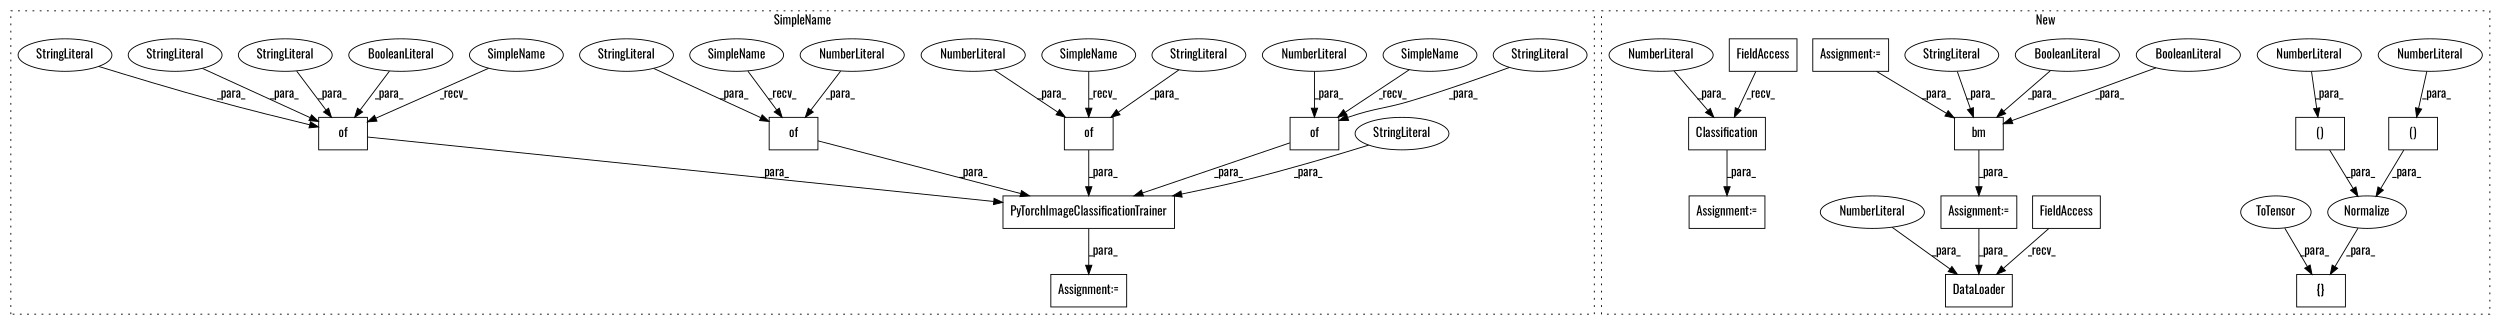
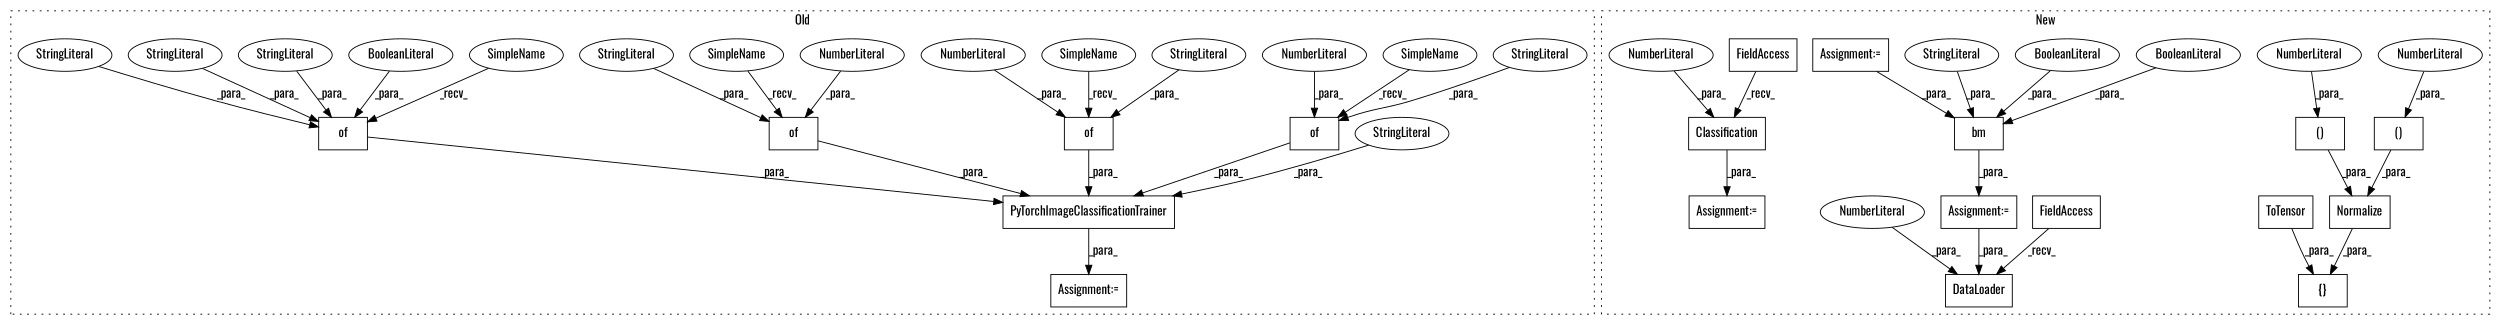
cluster "SimpleName": label "SimpleName" -> "Old"
node "ToTensor": shape ellipse -> box
node "Normalize": shape ellipse -> box
